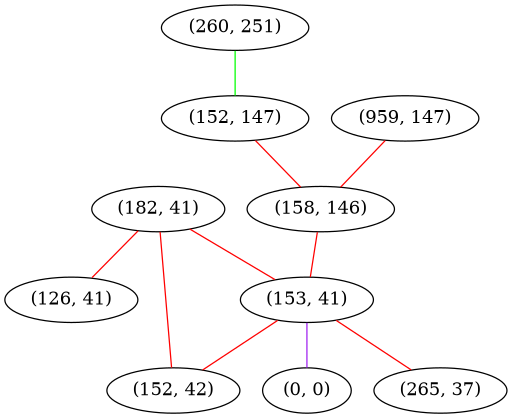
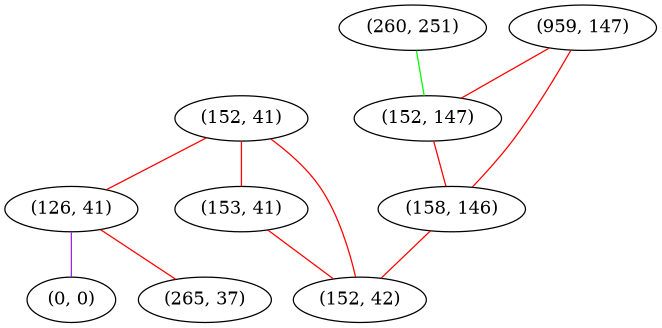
edge "(959, 147)" -- "(152, 147)": added
node "(182, 41)": label "(182, 41)" -> "(152, 41)"
edge "(158, 146)" -- "(153, 41)": now "(158, 146)" -- "(152, 42)"
edge "(153, 41)" -- "(0, 0)": now "(126, 41)" -- "(0, 0)"
edge "(153, 41)" -- "(265, 37)": now "(126, 41)" -- "(265, 37)"
